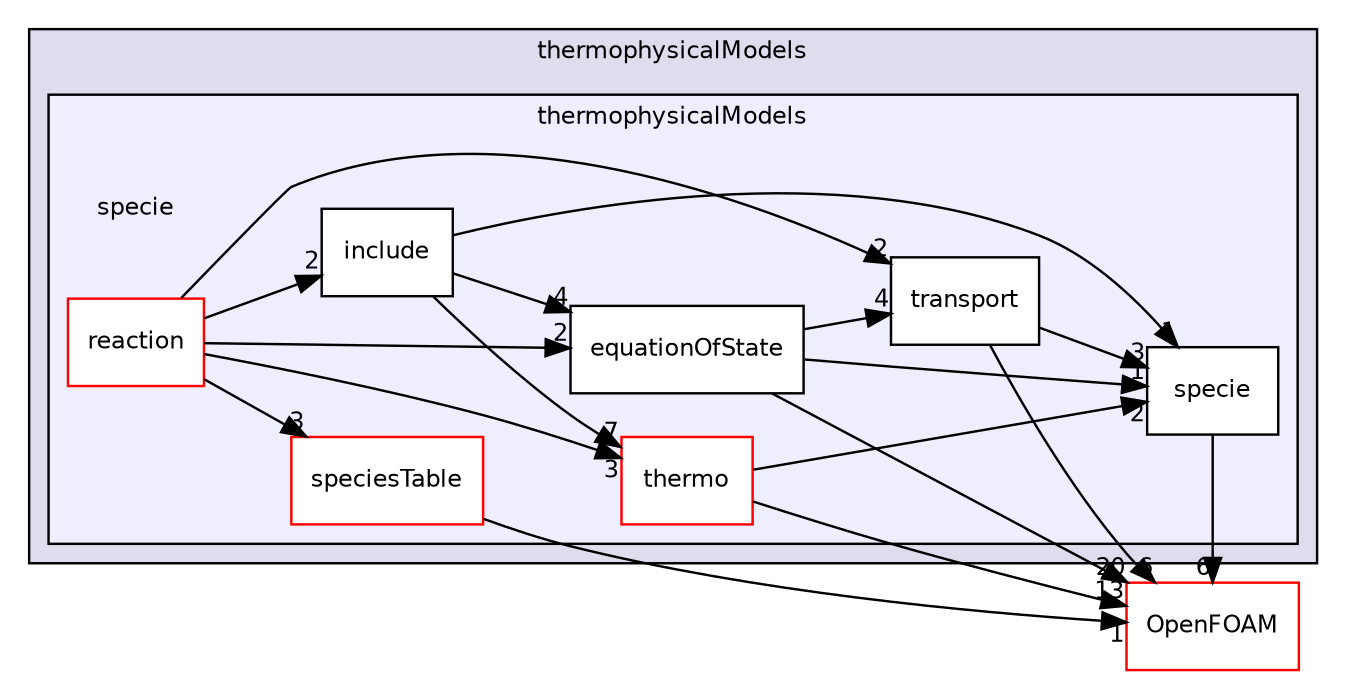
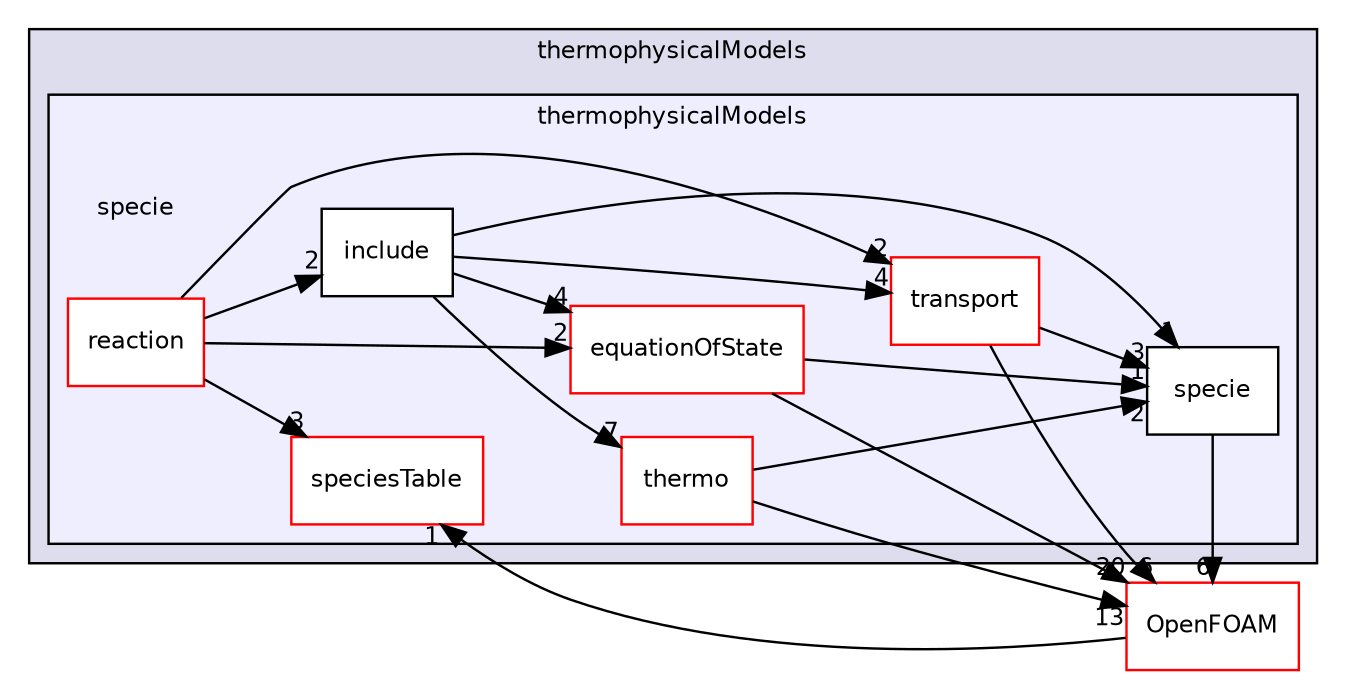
node "transport": color black -> red
edge "equationOfState" -> "transport": now "include" -> "transport"
node "equationOfState": color black -> red
edge "reaction" -> "thermo": removed
edge "speciesTable" -> "OpenFOAM": reversed
